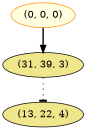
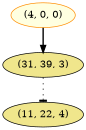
node "(0, 0, 0)": label "(0, 0, 0)" -> "(4, 0, 0)"
node "(13, 22, 4)": label "(13, 22, 4)" -> "(11, 22, 4)"
